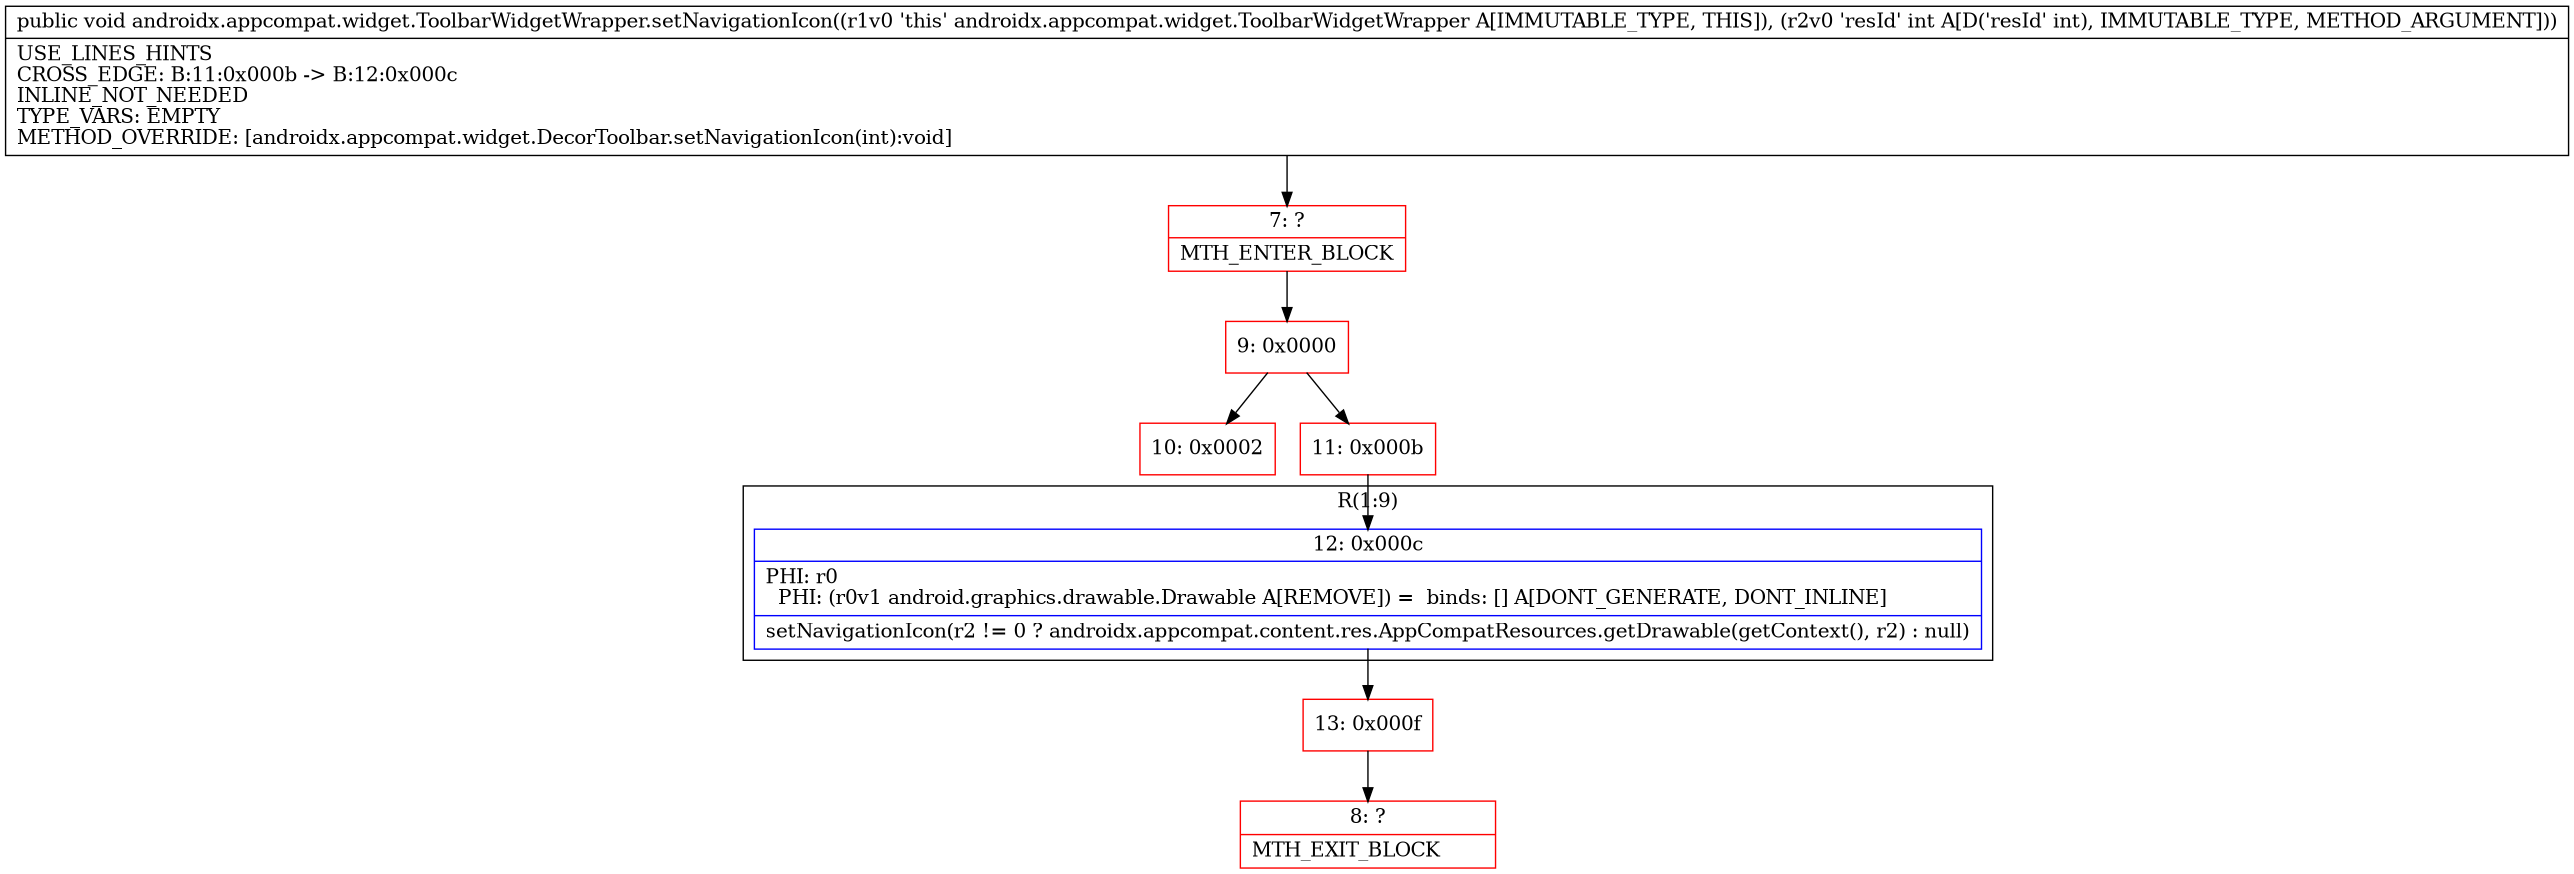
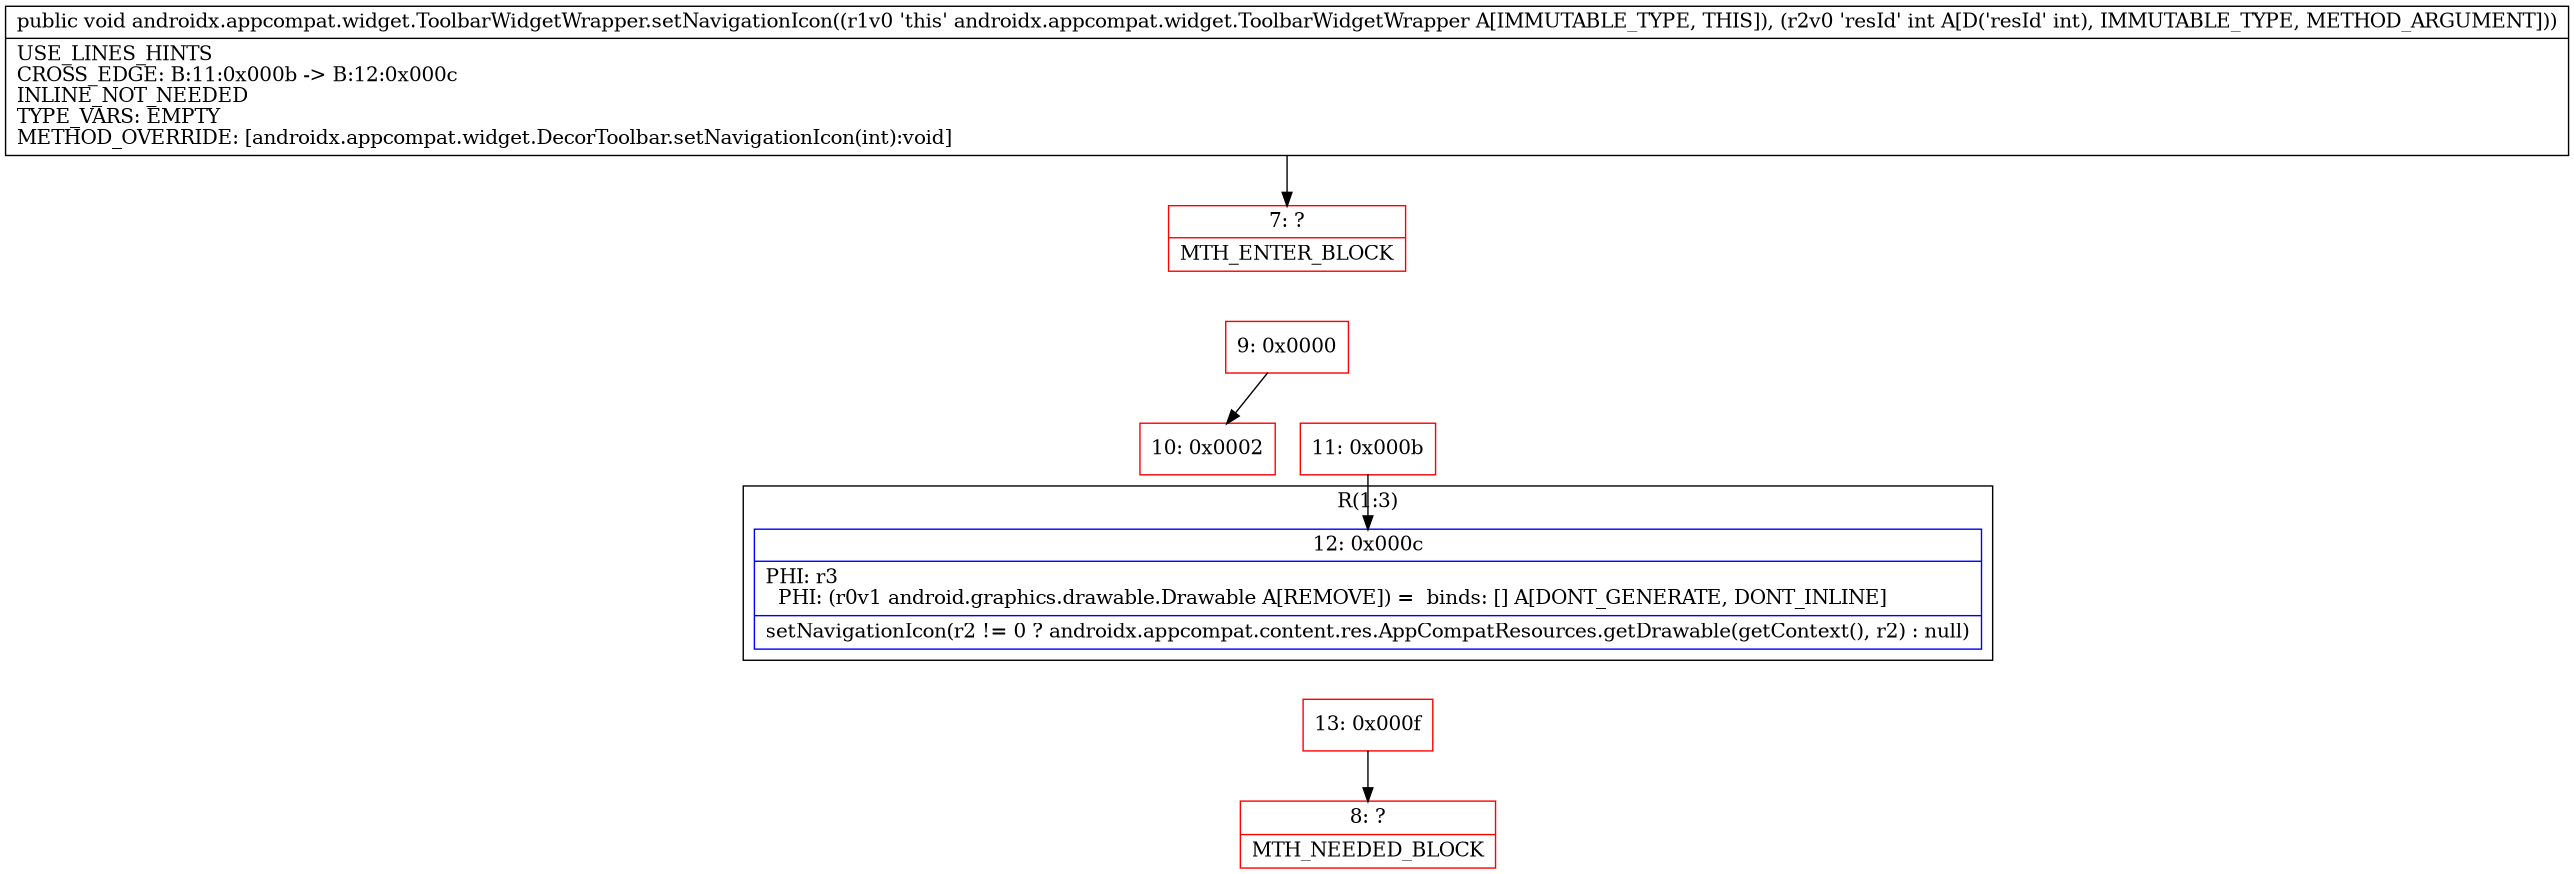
edge "7: ?" -> "9: 0x0000": removed
edge "9: 0x0000" -> "11: 0x000b": removed
cluster "R(1:9)": label "R(1:9)" -> "R(1:3)"
node "12: 0x000c": text "PHI: r0" -> "PHI: r3"
edge "12: 0x000c" -> "13: 0x000f": removed
node "8: ?": text "MTH_EXIT_BLOCK" -> "MTH_NEEDED_BLOCK"
